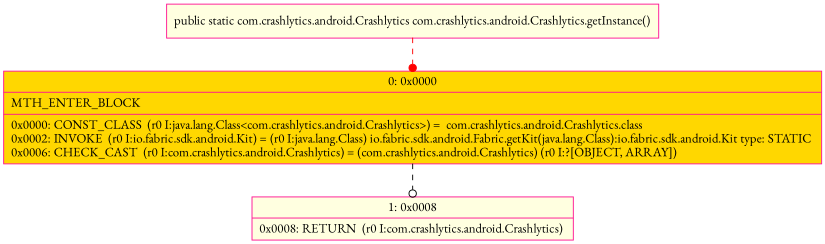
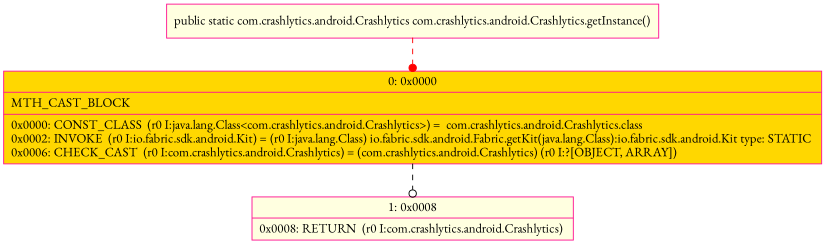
node "0: 0x0000": text "MTH_ENTER_BLOCK" -> "MTH_CAST_BLOCK"
